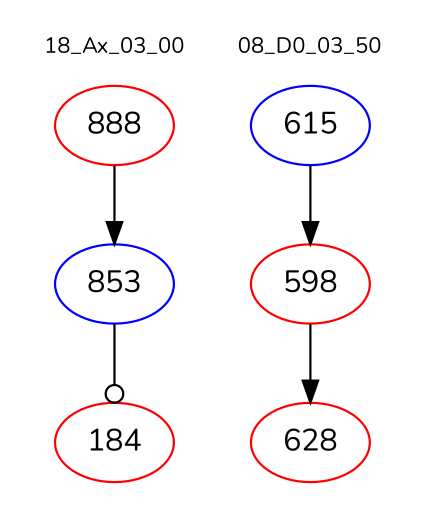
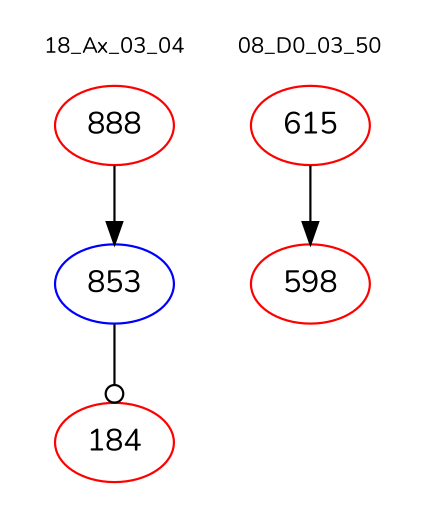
cluster "18_Ax_03_00": label "18_Ax_03_00" -> "18_Ax_03_04"
node "615": color blue -> red
node "628": removed
